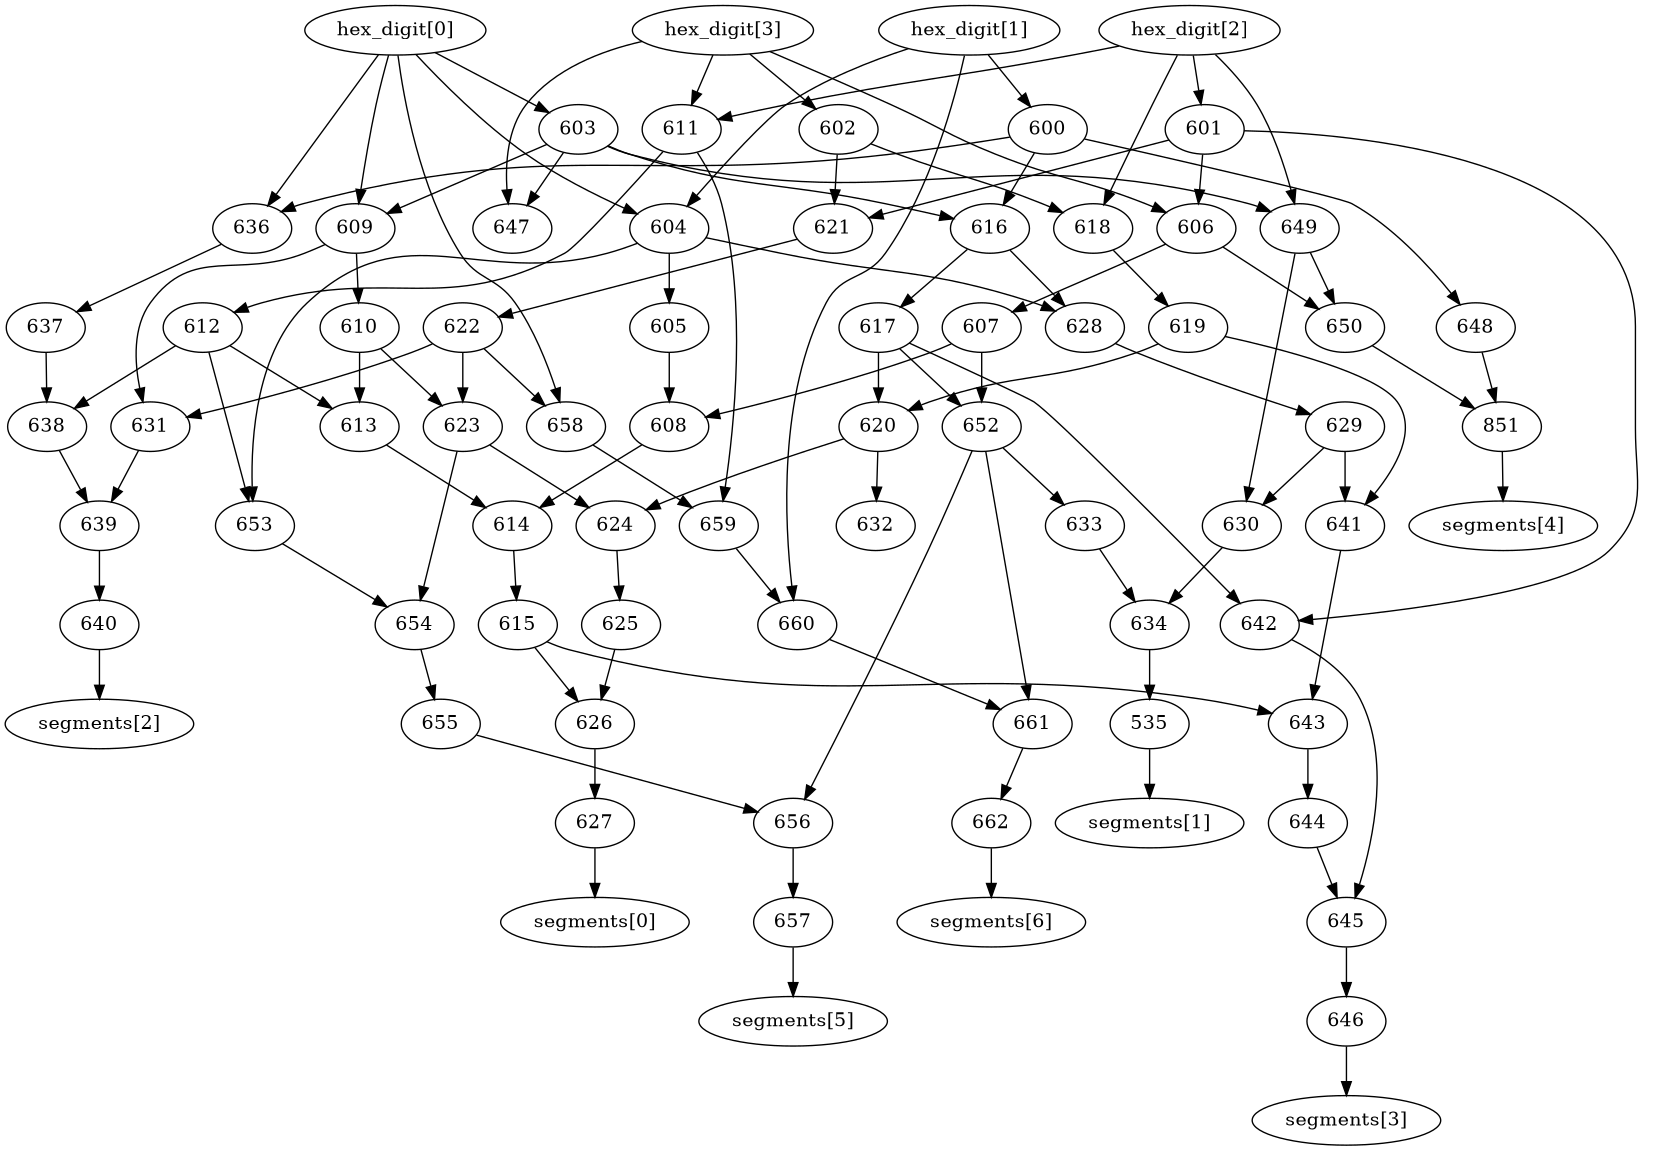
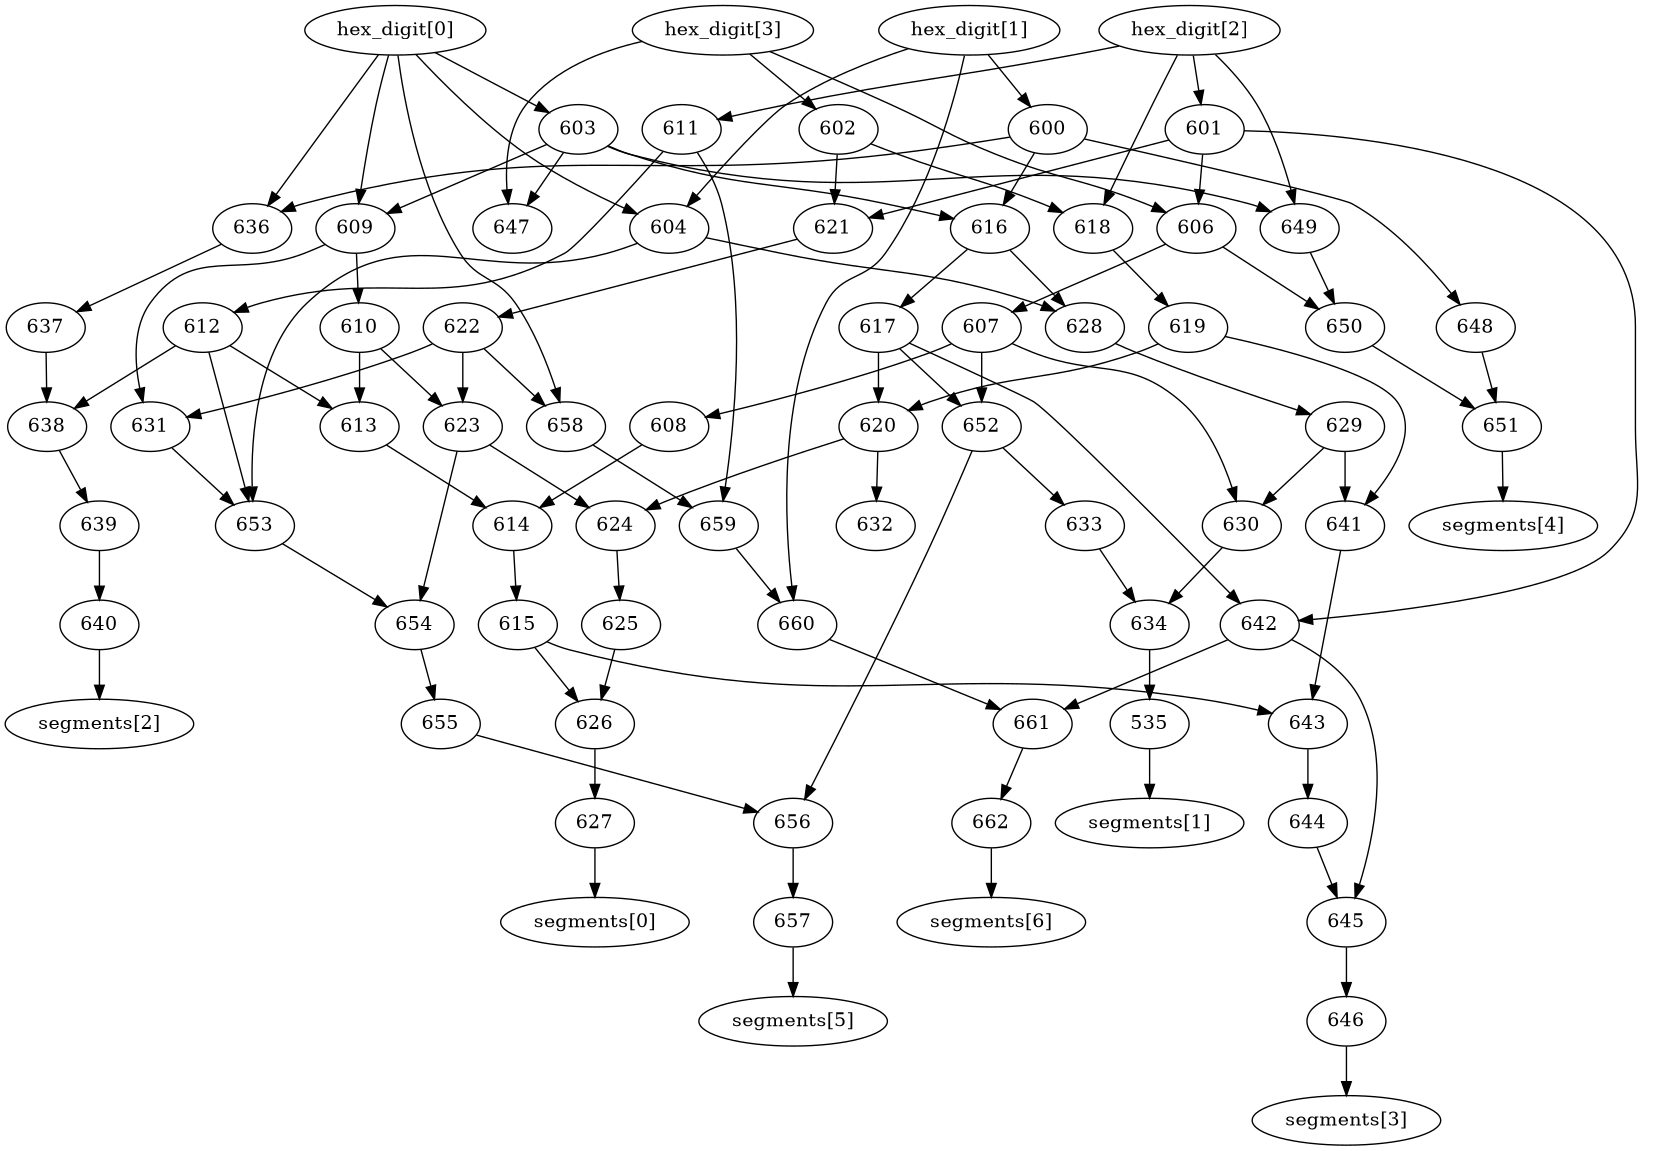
edge "hex_digit[3]" -> "611": removed
node "605": removed
edge "649" -> "630": now "607" -> "630"
node "851": label "851" -> "651"
edge "631" -> "639": now "631" -> "653"
edge "652" -> "661": now "642" -> "661"
